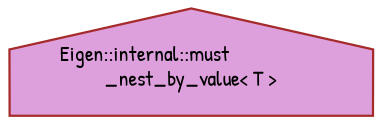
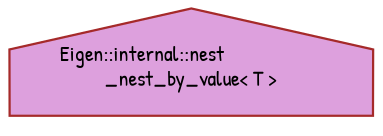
node "Eigen::internal::must _nest_by_value< T >": label "Eigen::internal::must _nest_by_value< T >" -> "Eigen::internal::nest _nest_by_value< T >"
